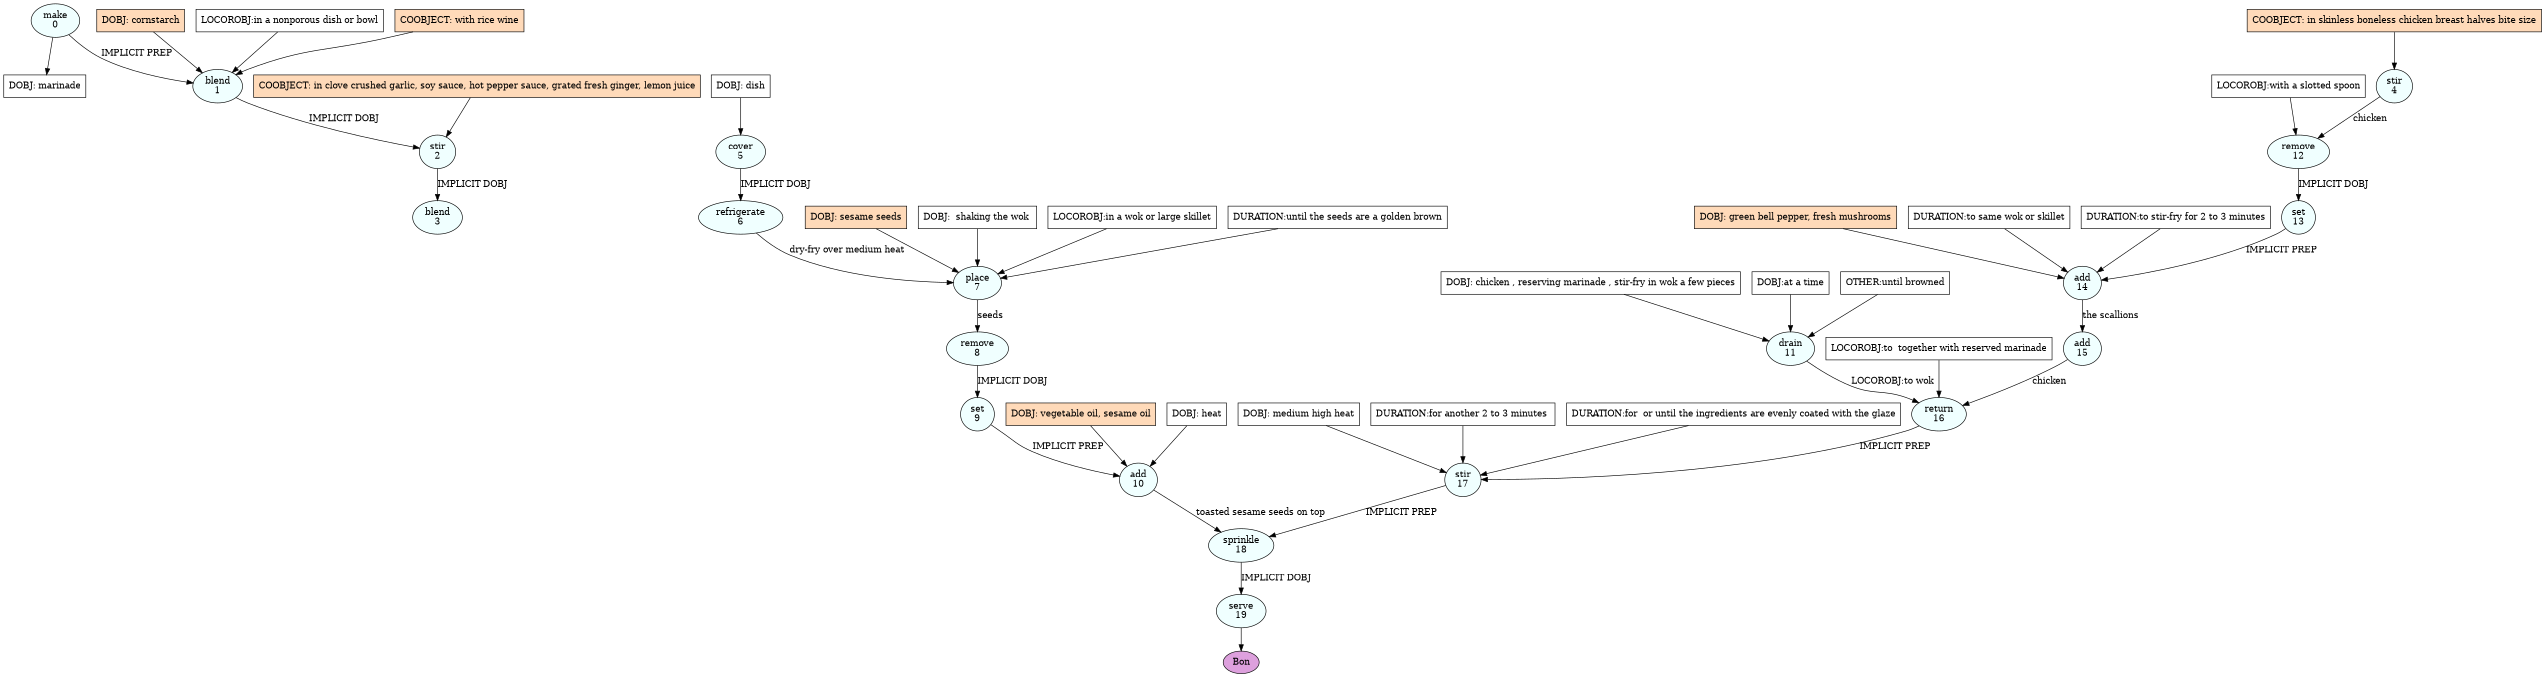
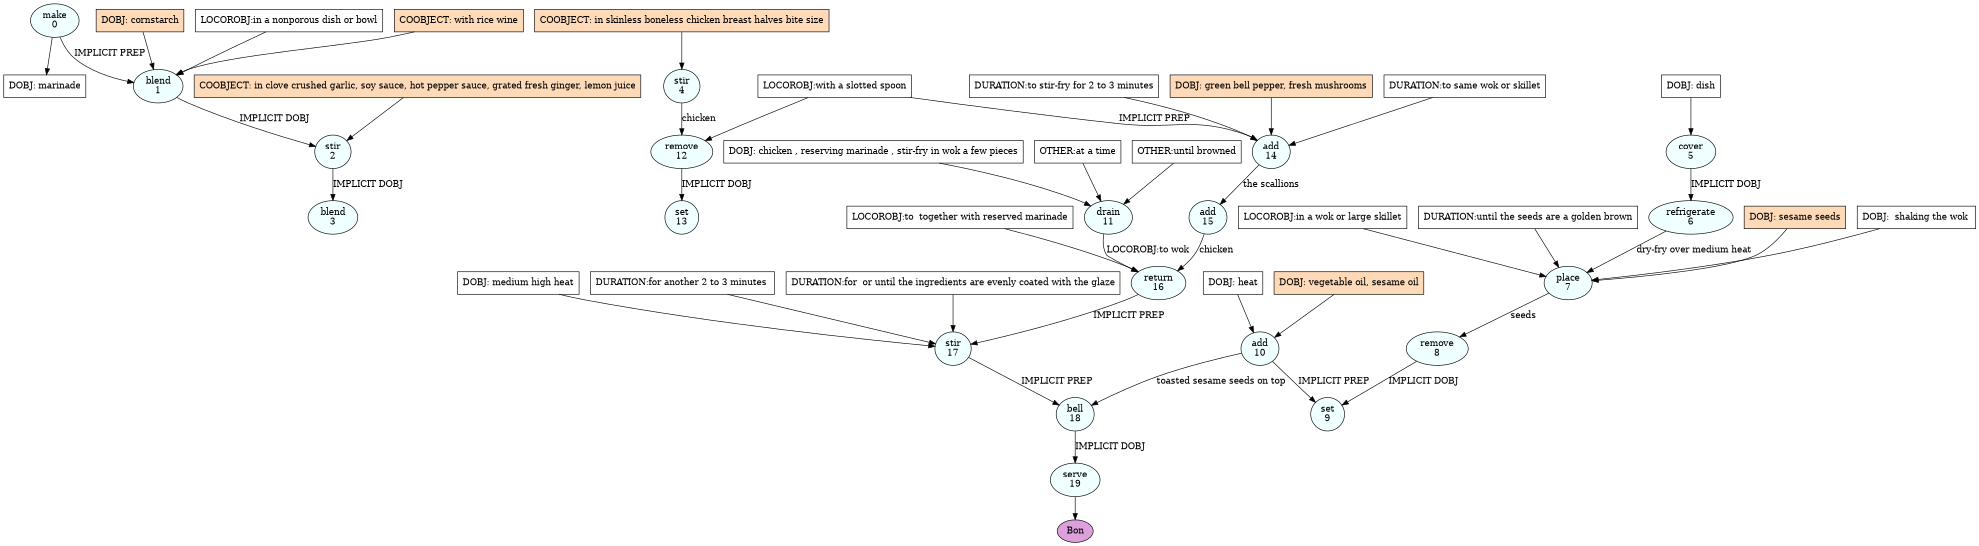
edge "set 13" -> "add 14": now "LOCOROBJ:with a slotted spoon" -> "add 14"
node "DOBJ:at a time": label "DOBJ:at a time" -> "OTHER:at a time"
edge "set 9" -> "add 10": reversed
node "sprinkle 18": label "sprinkle 18" -> "bell 18"
